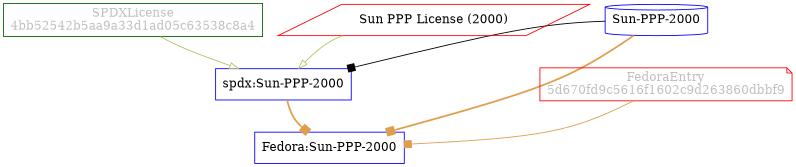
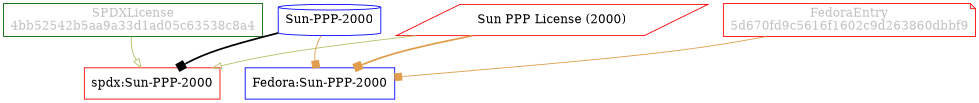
edge "Sun-PPP-2000" -> "spdx:Sun-PPP-2000": style solid -> bold
node "spdx:Sun-PPP-2000": color blue -> red
edge "Sun-PPP-2000" -> "Fedora:Sun-PPP-2000": style bold -> solid
edge "spdx:Sun-PPP-2000" -> "Fedora:Sun-PPP-2000": now "Sun PPP License (2000)" -> "Fedora:Sun-PPP-2000"
